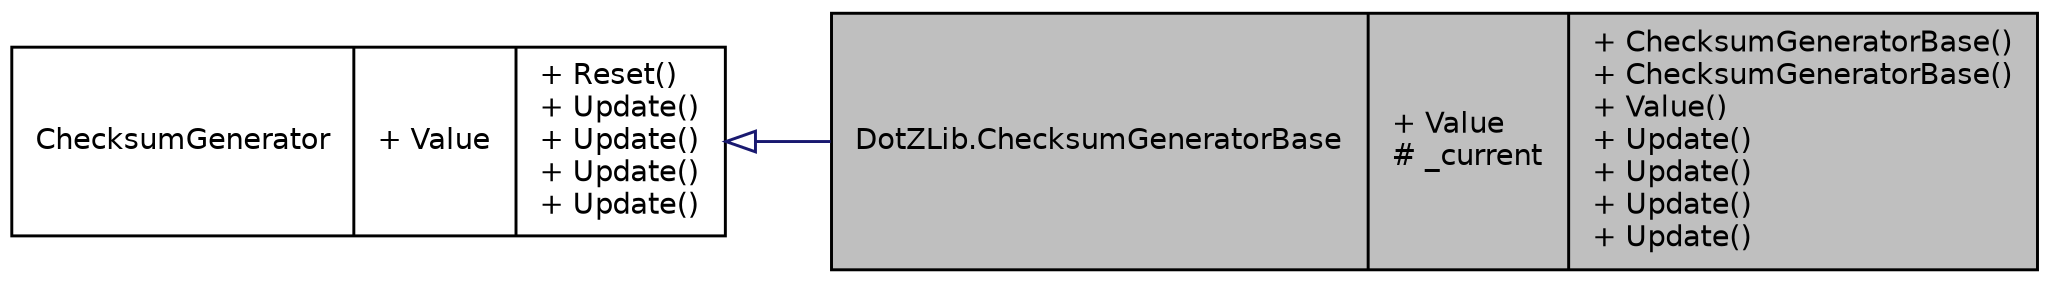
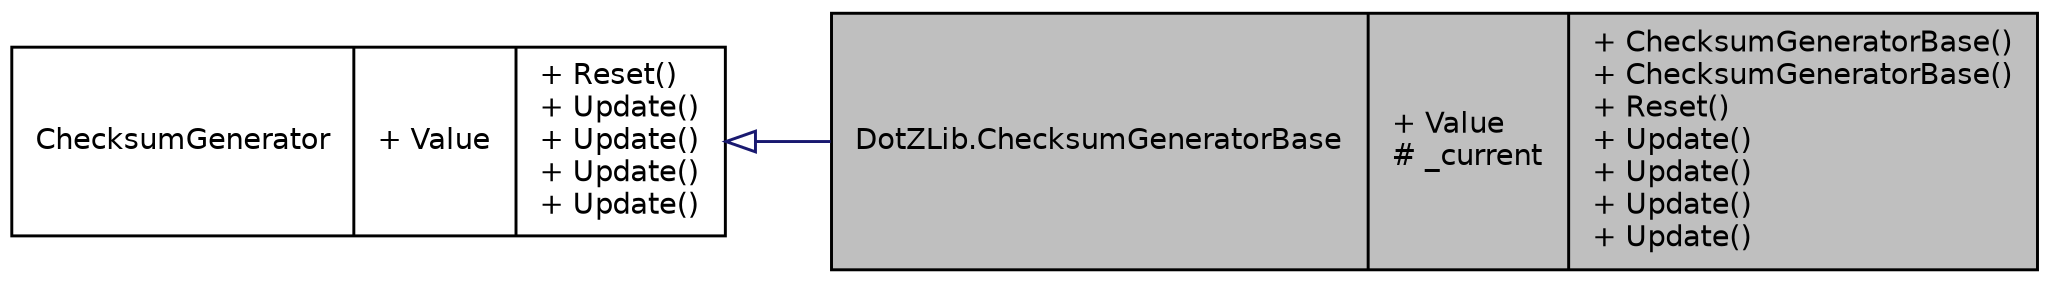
node "DotZLib.ChecksumGeneratorBase": text "+ Value()" -> "+ Reset()"
